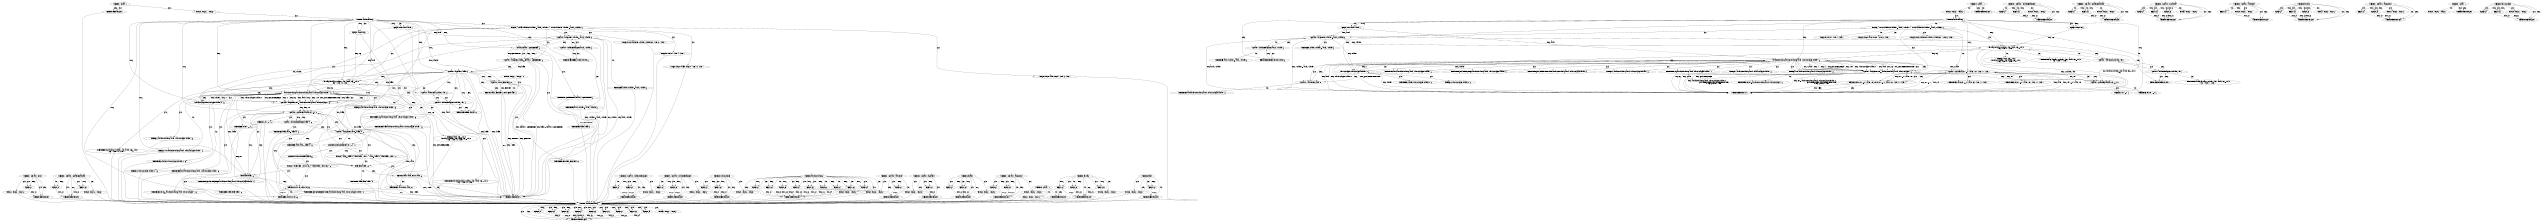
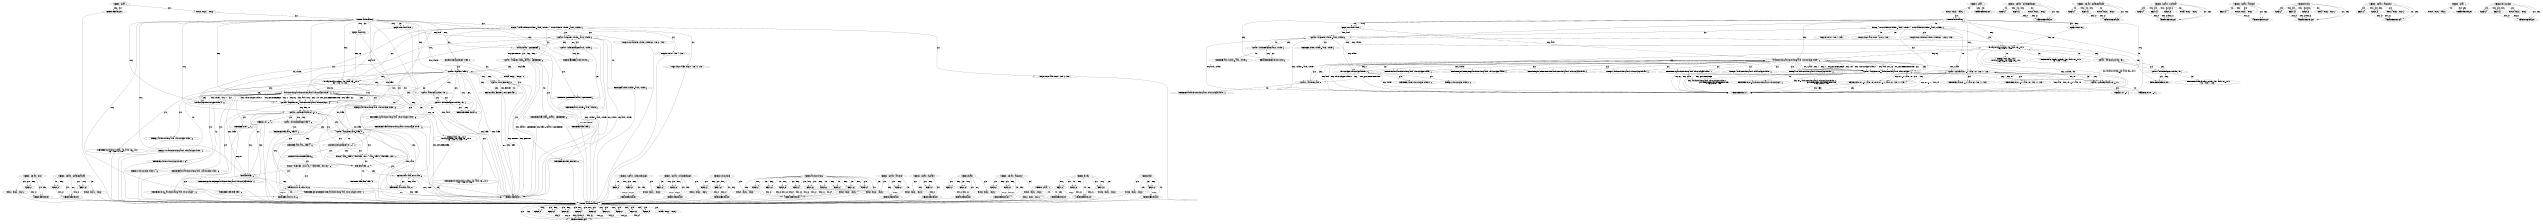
node "(CONTROL_STRUCTURE,IF,if (!buffer))": added
node "(IDENTIFIER,buffer,buffer = kmalloc(1, GFP_KERNEL))": added
edge "(IDENTIFIER,value,return value;)" -> "(RETURN,return value;,return value;)": added, label "DDG: value"
